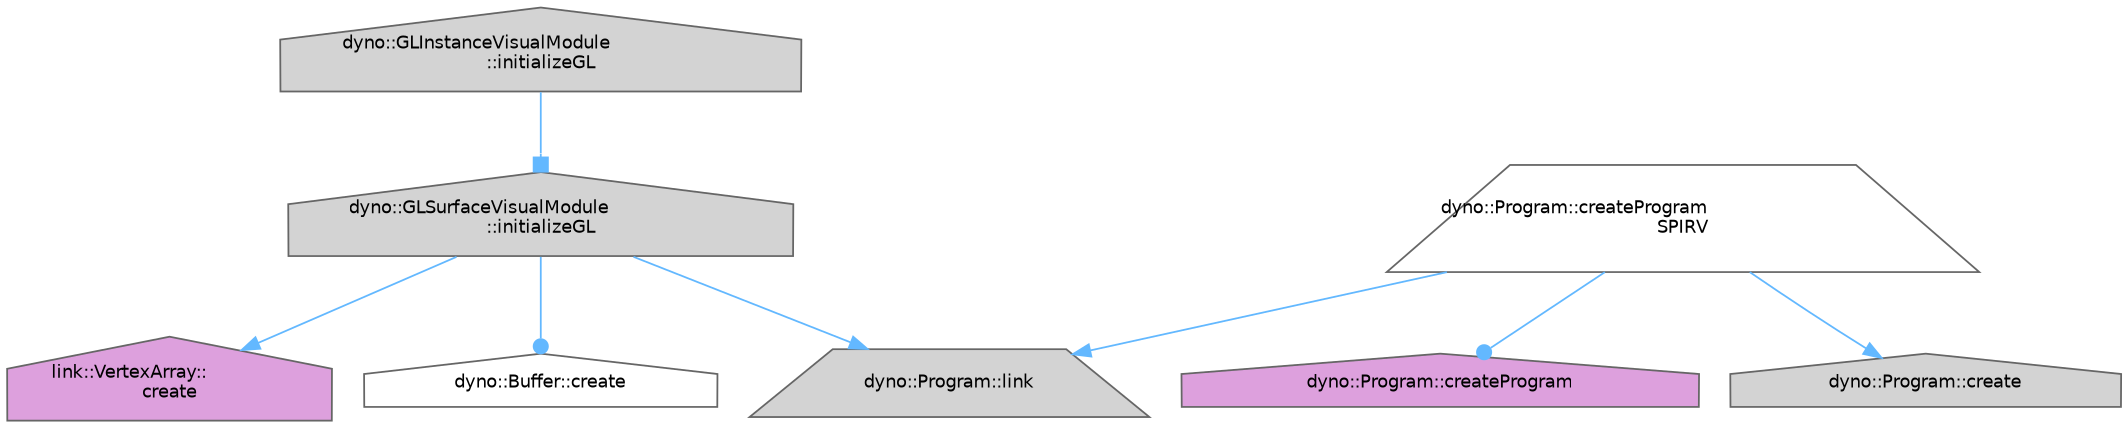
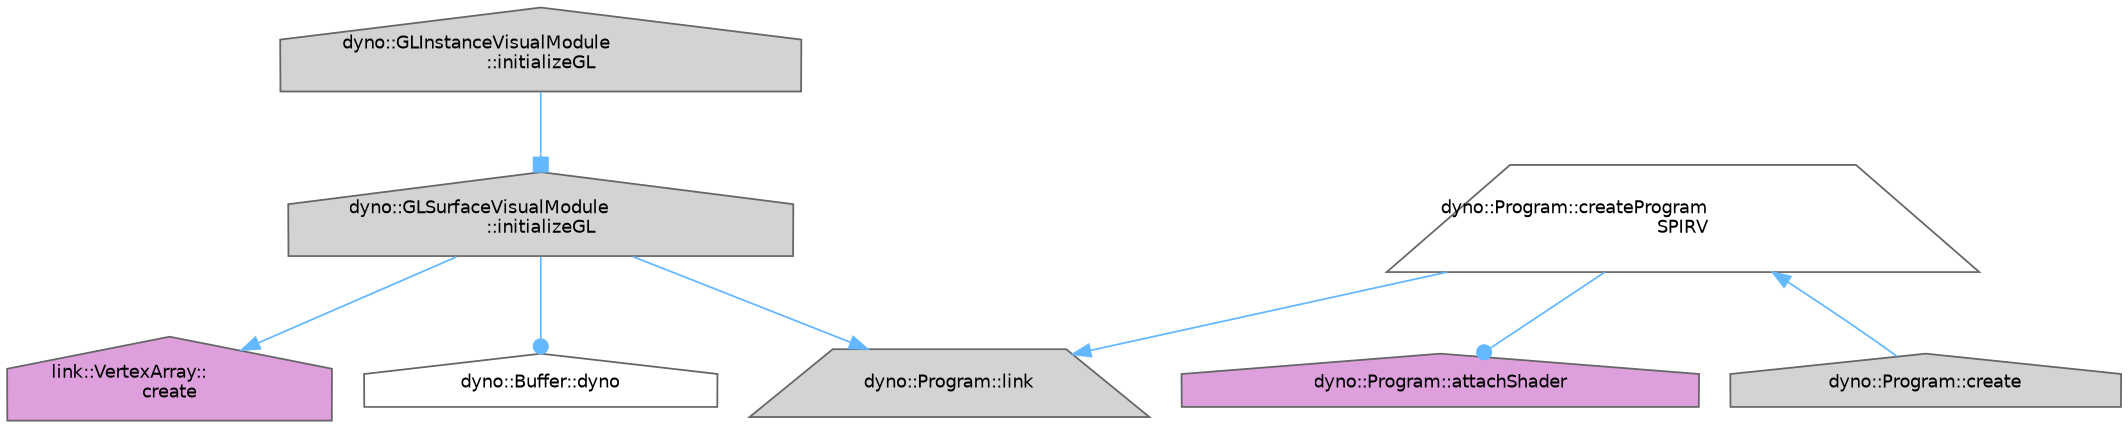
edge "dyno::Program::createProgram SPIRV" -> "dyno::Program::create": reversed
node "dyno::Buffer::create": label "dyno::Buffer::create" -> "dyno::Buffer::dyno"
node "dyno::Program::createProgram": label "dyno::Program::createProgram" -> "dyno::Program::attachShader"
